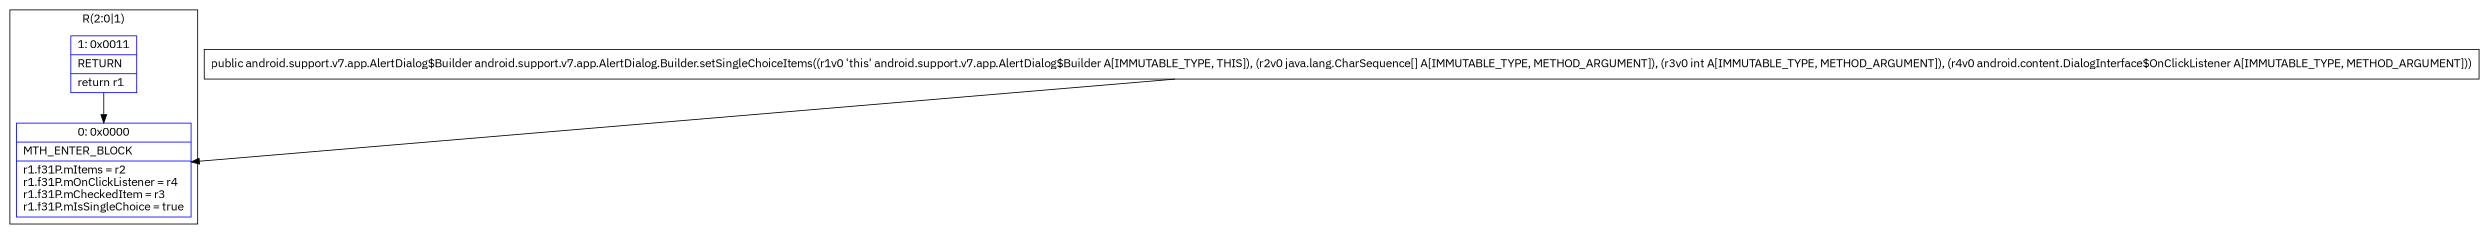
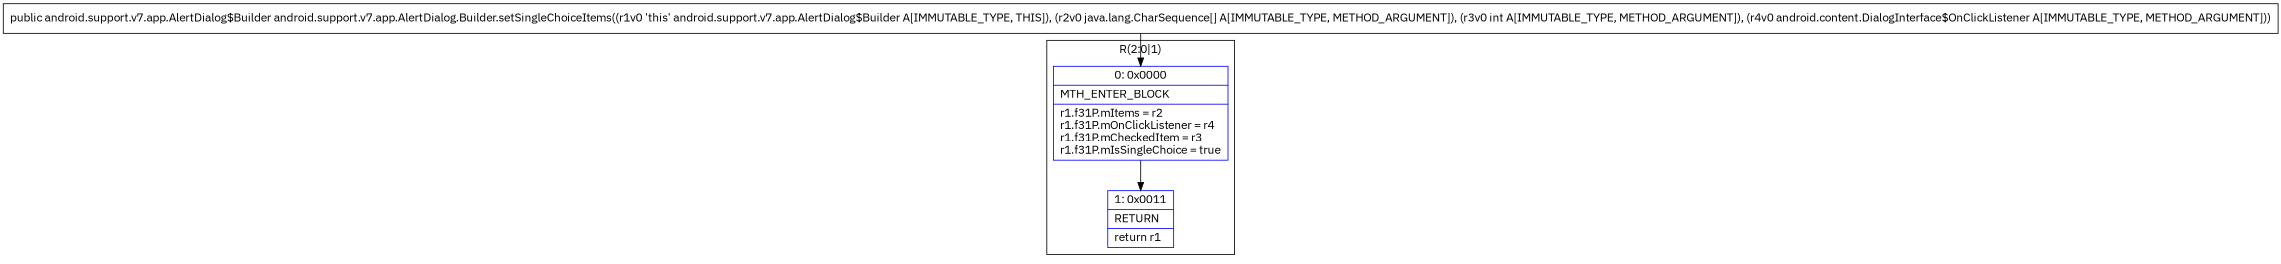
edge "1: 0x0011" -> "0: 0x0000": reversed
